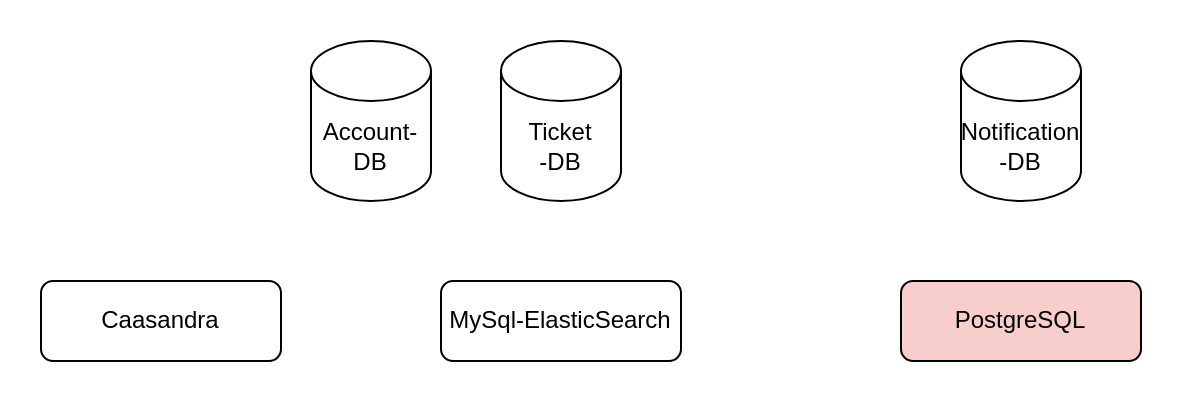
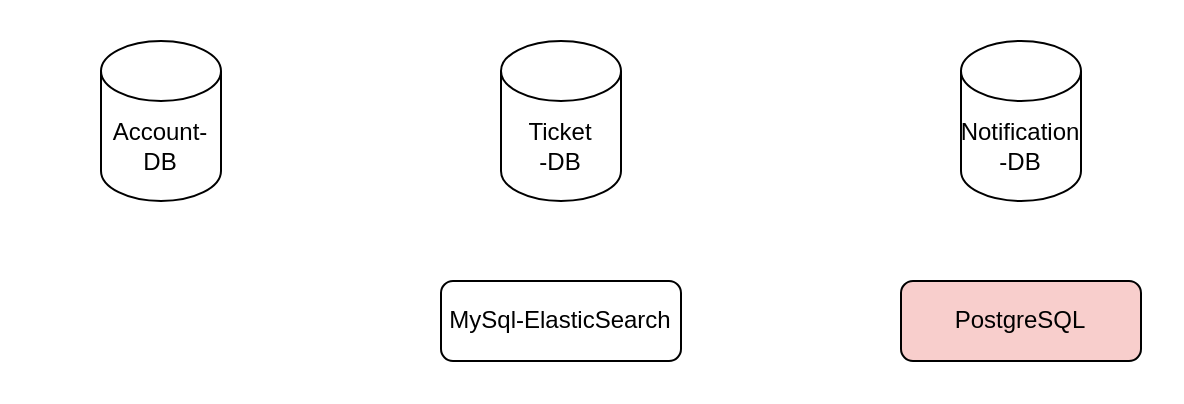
node "Account-DB": moved (371, 121) -> (161, 121)
node "Caasandra": removed
